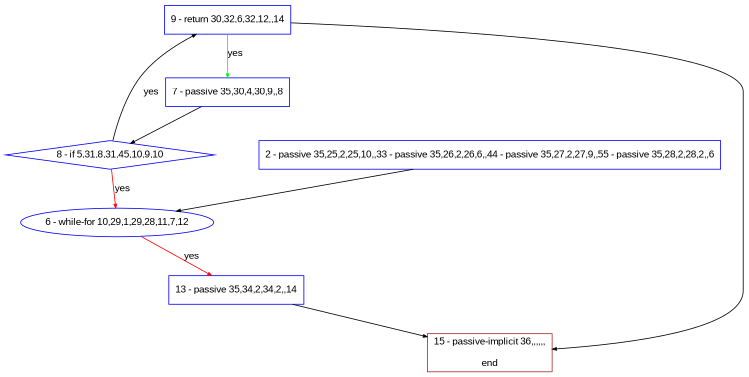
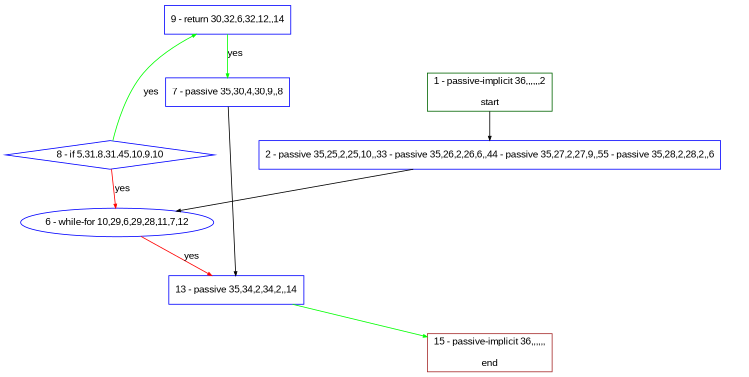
edge "9 - return 30,32,6,32,12,,14" -> "15 - passive-implicit 36,,,,,, end": removed
edge "8 - if 5,31,8,31,45,10,9,10" -> "9 - return 30,32,6,32,12,,14": color #000000 -> #00ff00
node "1 - passive-implicit 36,,,,,,2 start": added
edge "7 - passive 35,30,4,30,9,,8" -> "8 - if 5,31,8,31,45,10,9,10": now "7 - passive 35,30,4,30,9,,8" -> "13 - passive 35,34,2,34,2,,14"
node "6 - while-for 10,29,1,29,28,11,7,12": label "6 - while-for 10,29,1,29,28,11,7,12" -> "6 - while-for 10,29,6,29,28,11,7,12"
edge "13 - passive 35,34,2,34,2,,14" -> "15 - passive-implicit 36,,,,,, end": color #000000 -> #00ff00
